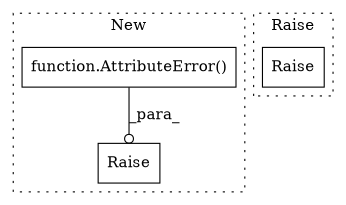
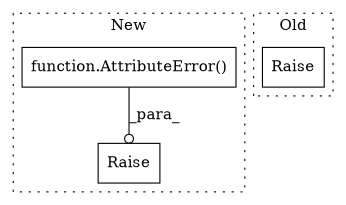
cluster "Raise": label "Raise" -> "Old"
